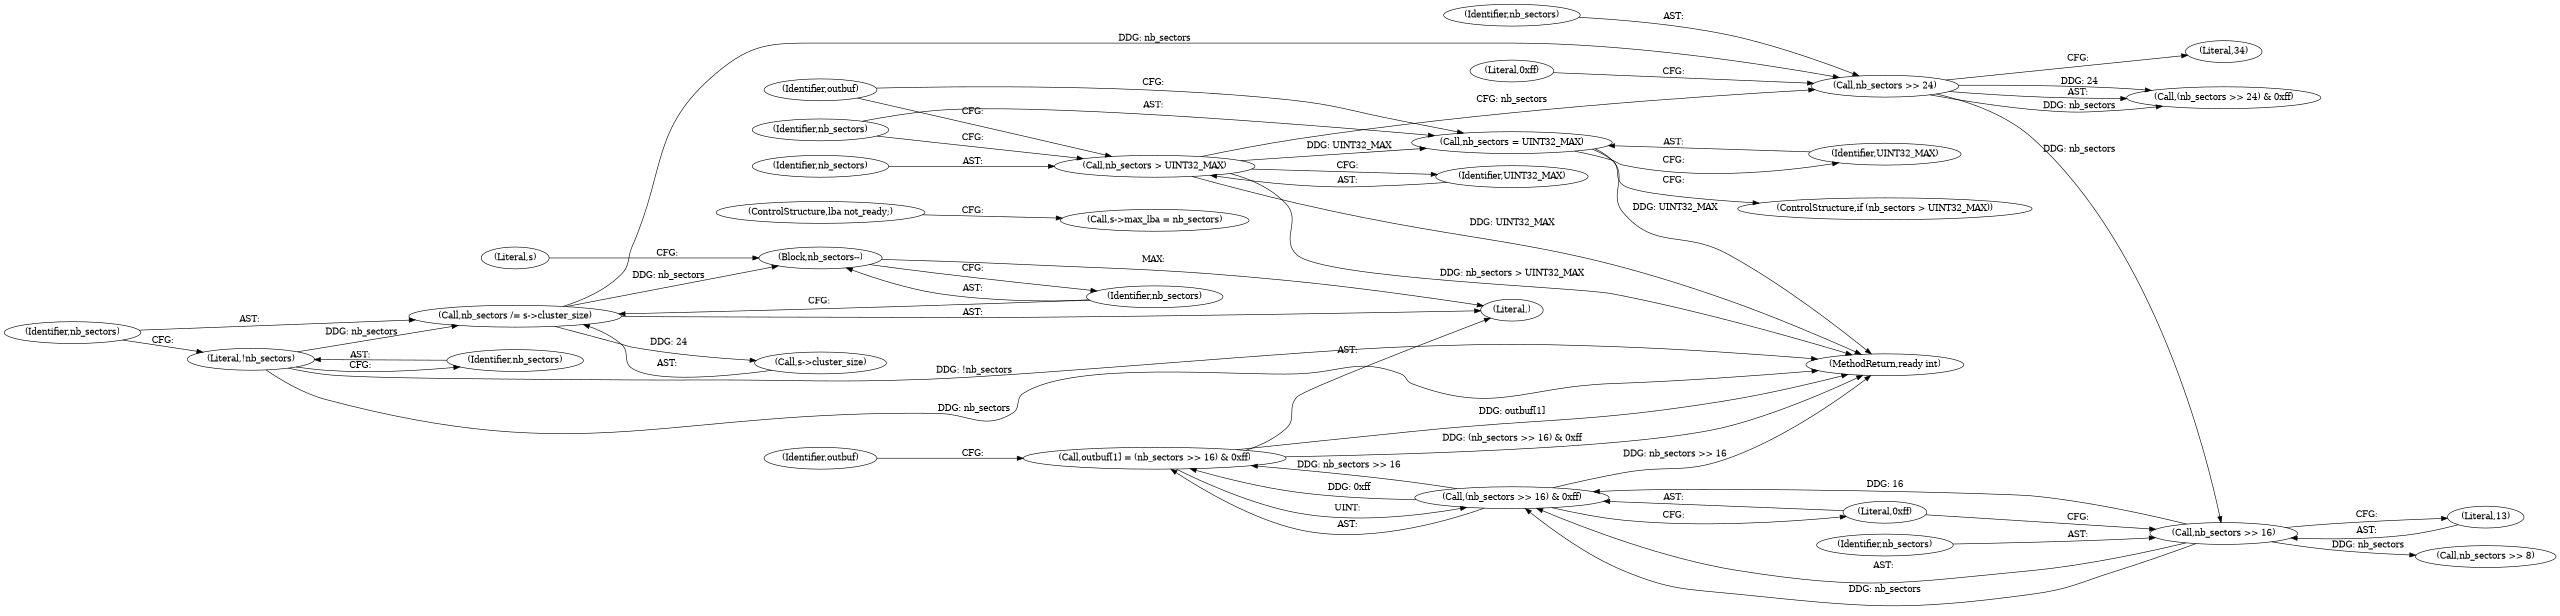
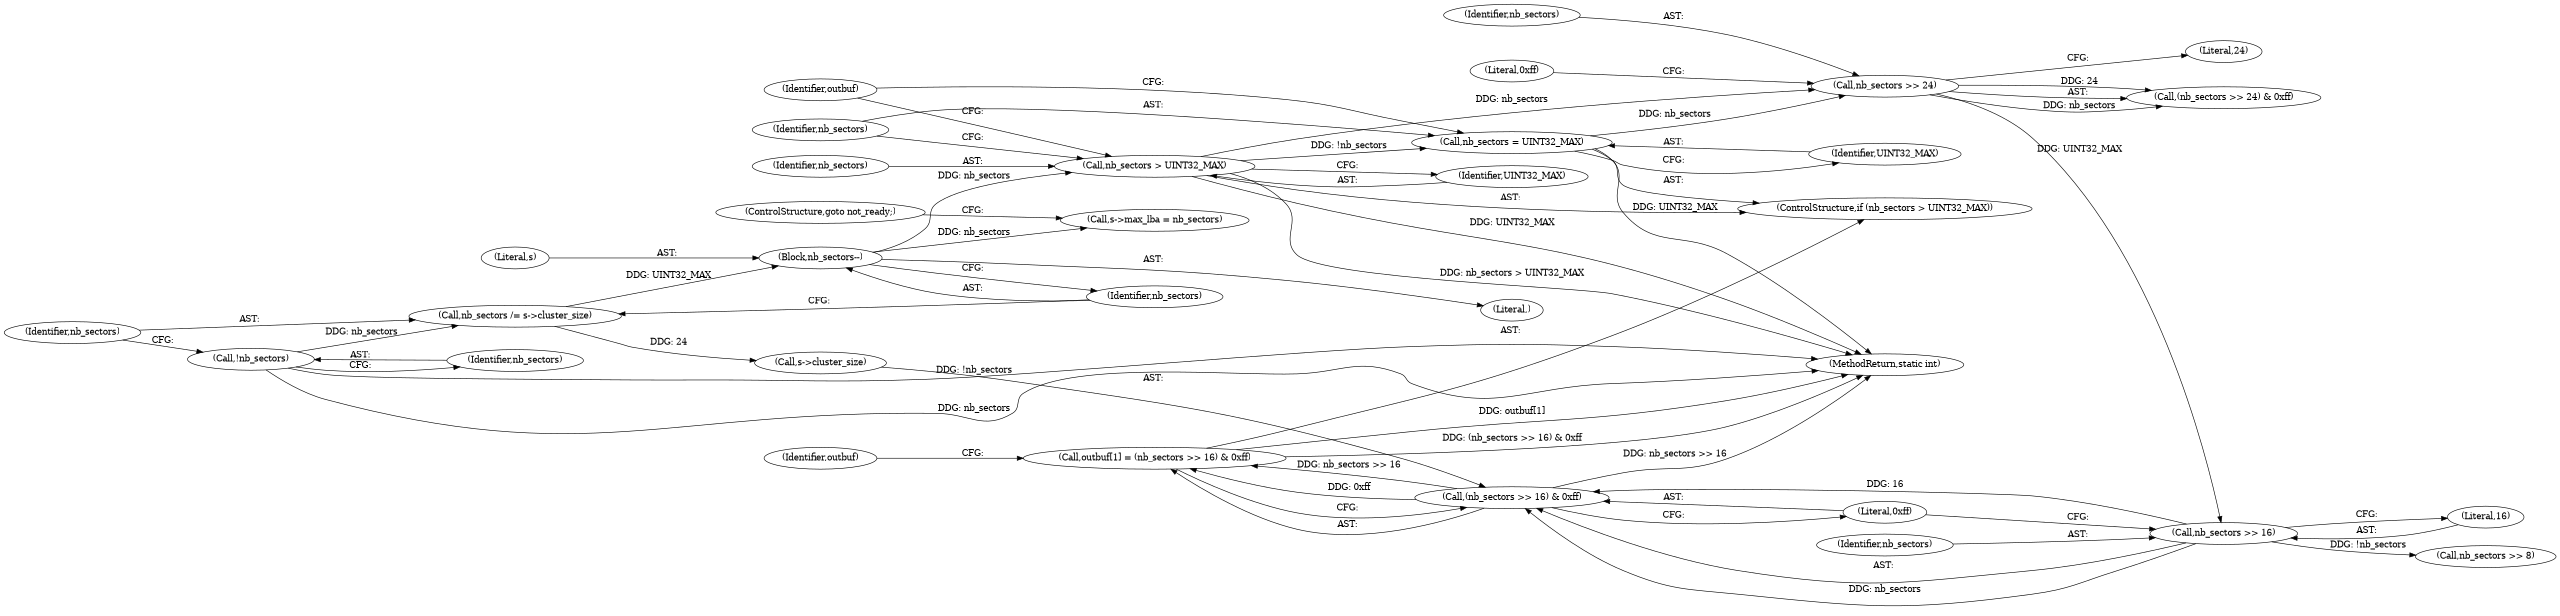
edge "(Call,nb_sectors /= s->cluster_size)" -> "(Call,nb_sectors >> 24)": now "(Call,nb_sectors = UINT32_MAX)" -> "(Call,nb_sectors >> 24)"
node "(Literal,34)": label "(Literal,34)" -> "(Literal,24)"
edge "(Call,nb_sectors > UINT32_MAX)" -> "(Call,nb_sectors >> 24)": label "CFG: nb_sectors" -> "DDG: nb_sectors"
edge "(Call,nb_sectors > UINT32_MAX)" -> "(Call,nb_sectors = UINT32_MAX)": label "DDG: UINT32_MAX" -> "DDG: !nb_sectors"
edge "(Call,nb_sectors >> 24)" -> "(Call,nb_sectors >> 16)": label "DDG: nb_sectors" -> "DDG: UINT32_MAX"
edge "(Call,nb_sectors = UINT32_MAX)" -> "(ControlStructure,if (nb_sectors > UINT32_MAX))": label "CFG: " -> "AST: "
edge "(Block,nb_sectors--)" -> "(Call,nb_sectors > UINT32_MAX)": added, label "DDG: nb_sectors"
edge "(Call,nb_sectors > UINT32_MAX)" -> "(ControlStructure,if (nb_sectors > UINT32_MAX))": added, label "AST:"
node "(ControlStructure,lba not_ready;)": label "(ControlStructure,lba not_ready;)" -> "(ControlStructure,goto not_ready;)"
edge "(Block,nb_sectors--)" -> "(Call,s->max_lba = nb_sectors)": added, label "DDG: nb_sectors"
edge "(Literal,s)" -> "(Block,nb_sectors--)": label "CFG: " -> "AST: "
edge "(Block,nb_sectors--)" -> "(Literal,)": label "MAX: " -> "AST: "
edge "(Call,nb_sectors /= s->cluster_size)" -> "(Block,nb_sectors--)": label "DDG: nb_sectors" -> "DDG: UINT32_MAX"
edge "(Call,nb_sectors /= s->cluster_size)" -> "(Literal,)": removed, label "AST:"
node "(Literal,!nb_sectors)": label "(Literal,!nb_sectors)" -> "(Call,!nb_sectors)"
node "(MethodReturn,ready int)": label "(MethodReturn,ready int)" -> "(MethodReturn,static int)"
edge "(Call,outbuf[1] = (nb_sectors >> 16) & 0xff)" -> "(Literal,)": now "(Call,outbuf[1] = (nb_sectors >> 16) & 0xff)" -> "(ControlStructure,if (nb_sectors > UINT32_MAX))"
edge "(Call,s->cluster_size)" -> "(Call,nb_sectors /= s->cluster_size)": now "(Call,s->cluster_size)" -> "(Call,(nb_sectors >> 16) & 0xff)"
edge "(Call,outbuf[1] = (nb_sectors >> 16) & 0xff)" -> "(Call,(nb_sectors >> 16) & 0xff)": label "UINT: " -> "CFG: "
node "(Literal,13)": label "(Literal,13)" -> "(Literal,16)"
edge "(Call,nb_sectors >> 16)" -> "(Call,nb_sectors >> 8)": label "DDG: nb_sectors" -> "DDG: !nb_sectors"
